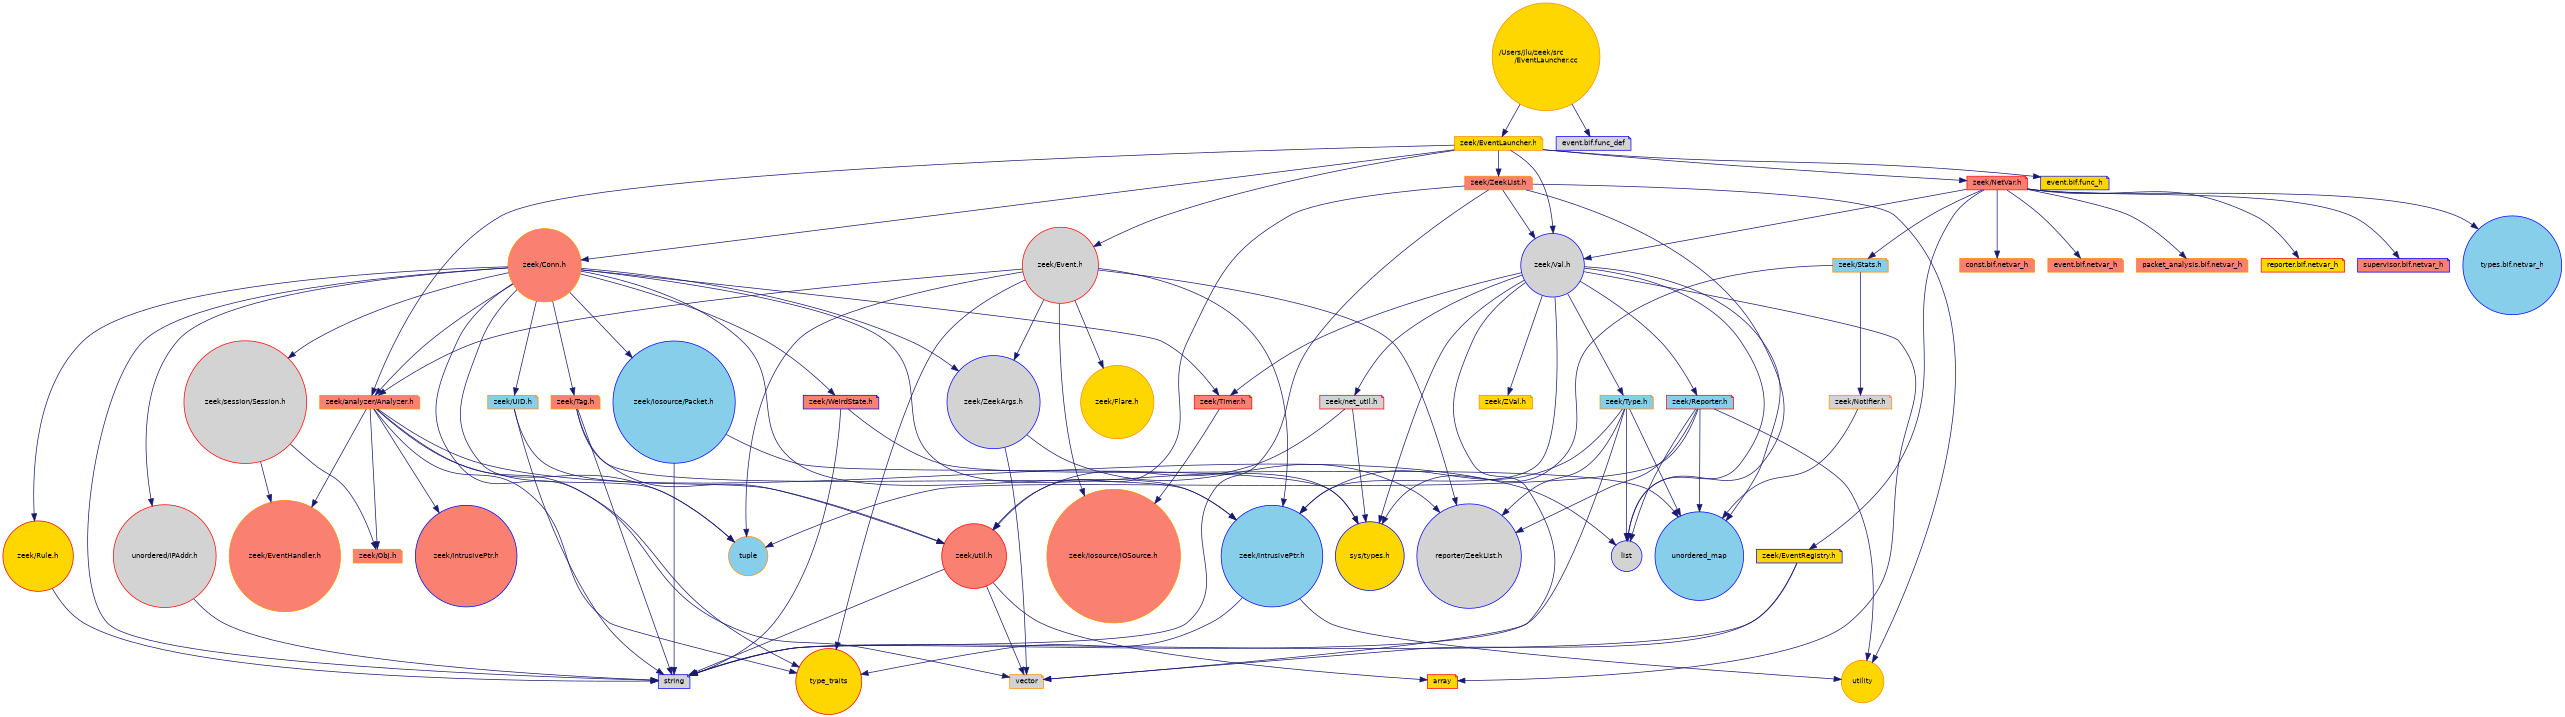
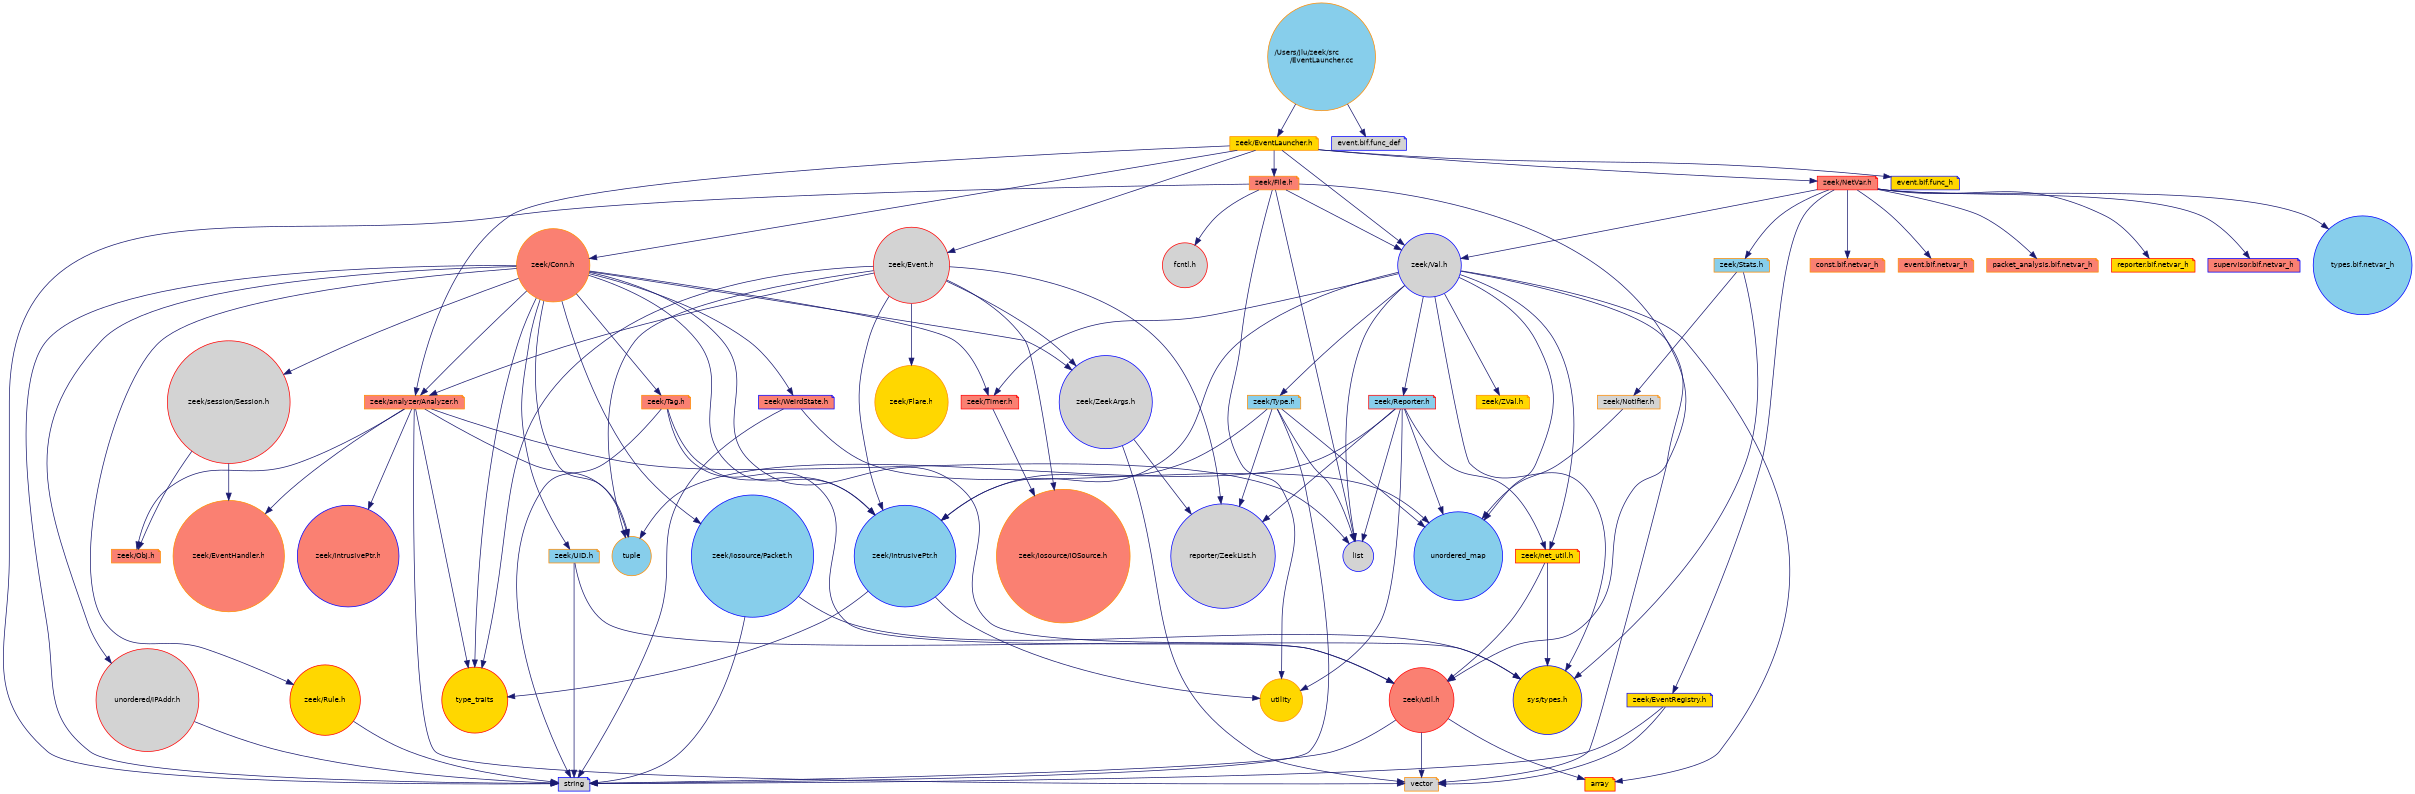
node "/Users/jlu/zeek/src /EventLauncher.cc": fillcolor gold -> skyblue
node "zeek/ZeekList.h": label "zeek/ZeekList.h" -> "zeek/File.h"
node "fcntl.h": added
node "zeek/net_util.h": fillcolor lightgrey -> gold
edge "zeek/Reporter.h" -> "zeek/net_util.h": added
